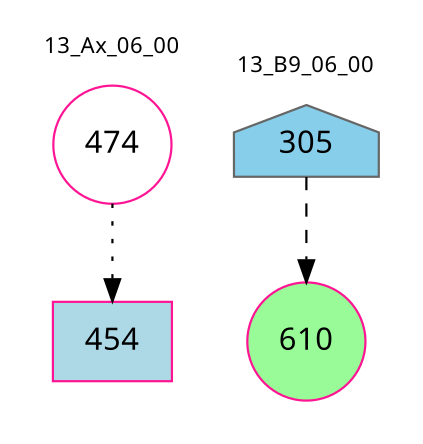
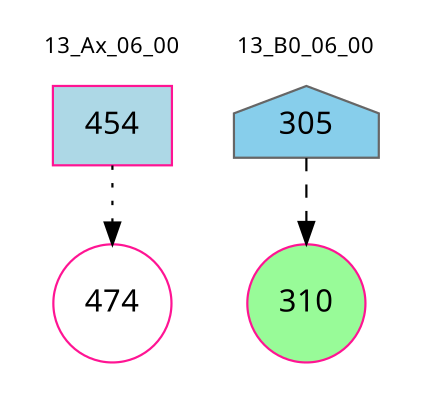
cluster "13_B9_06_00": label "13_B9_06_00" -> "13_B0_06_00"
edge "474" -> "454": reversed
node "610": label "610" -> "310"
